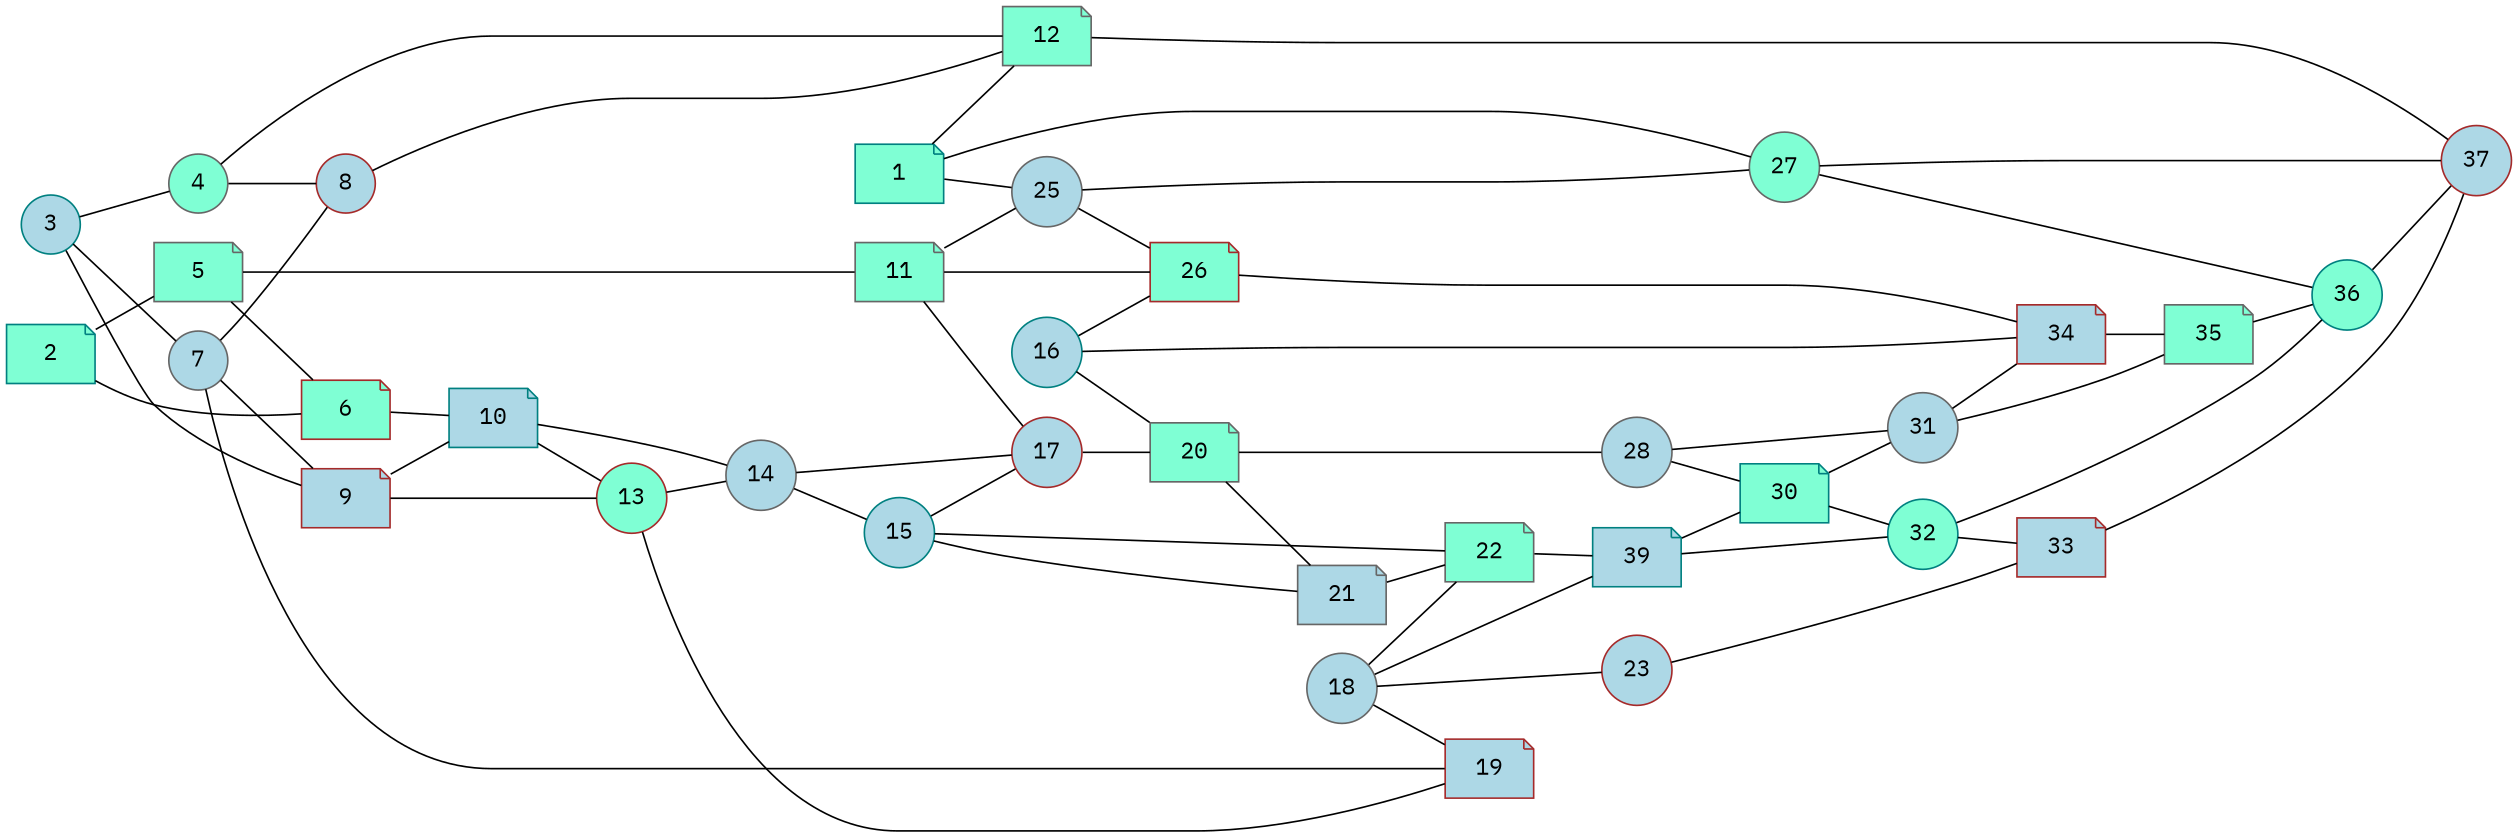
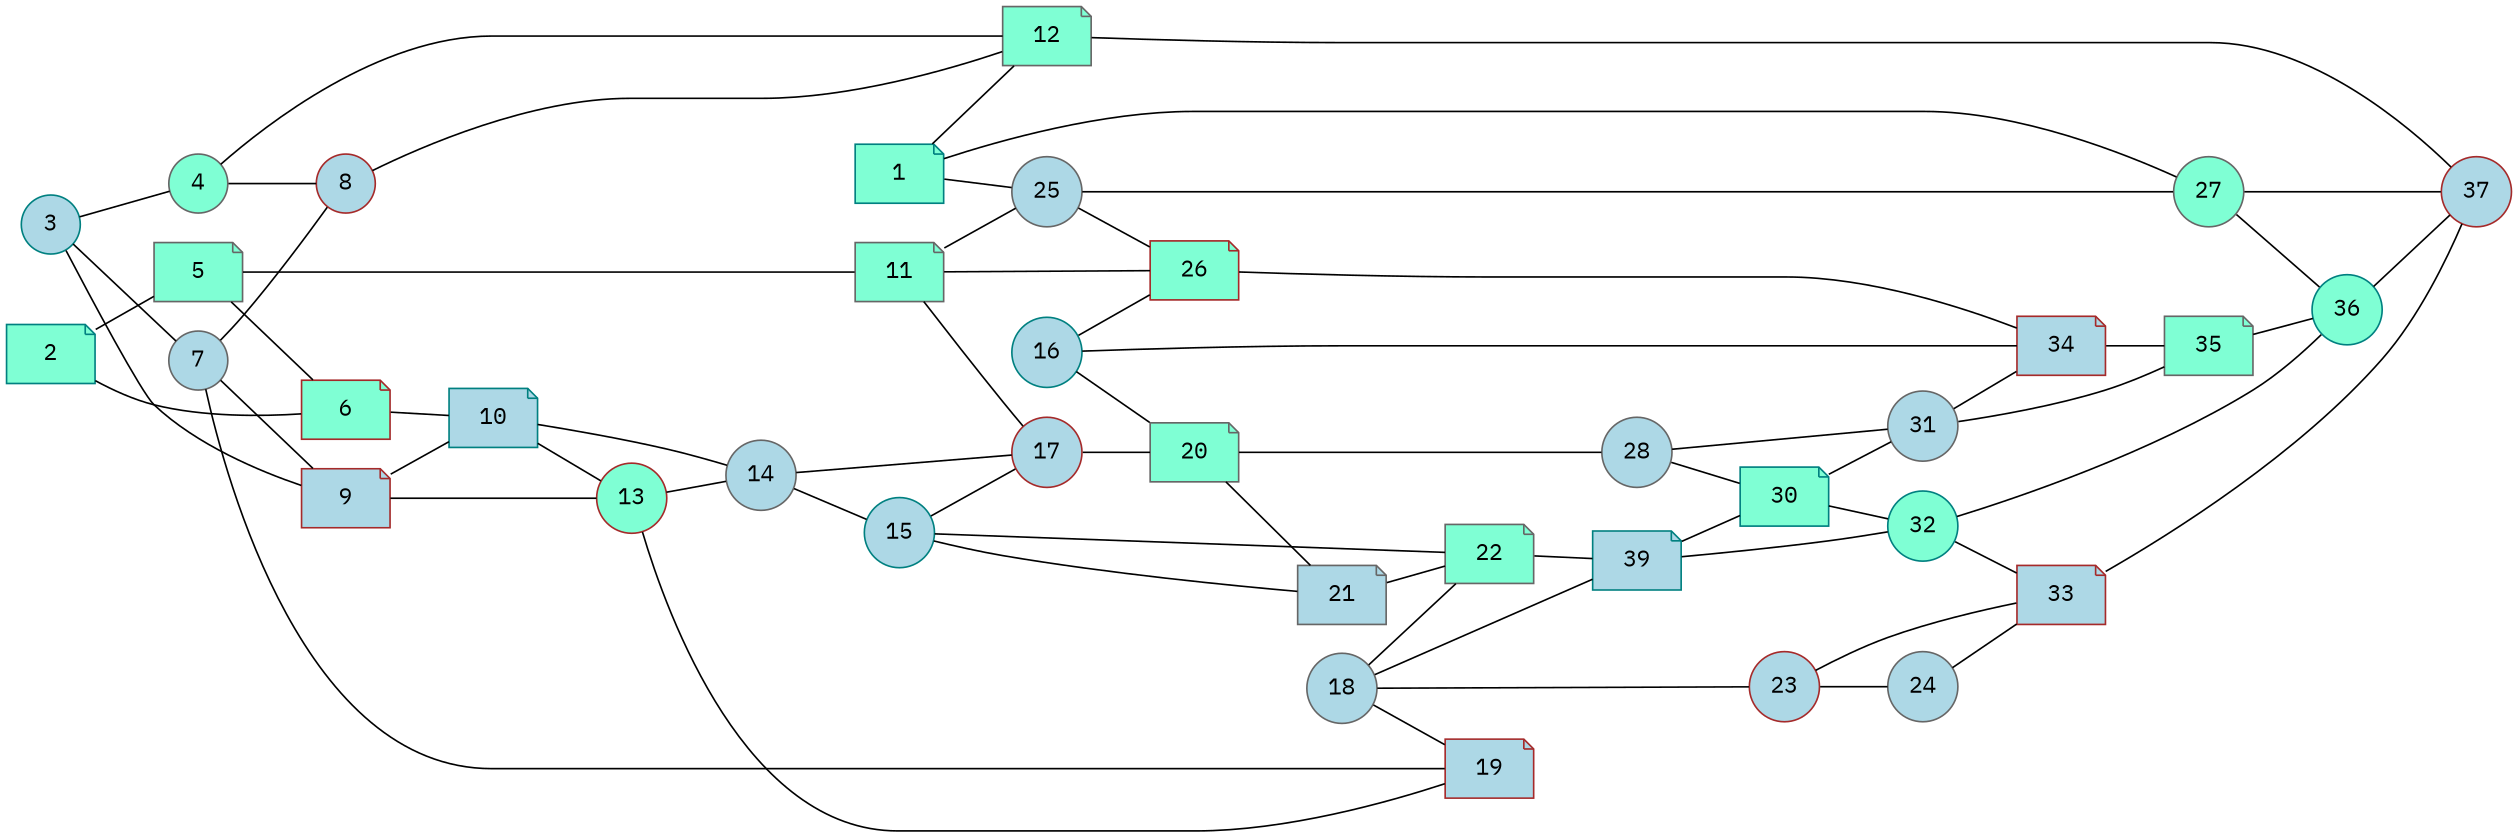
node "24": added
